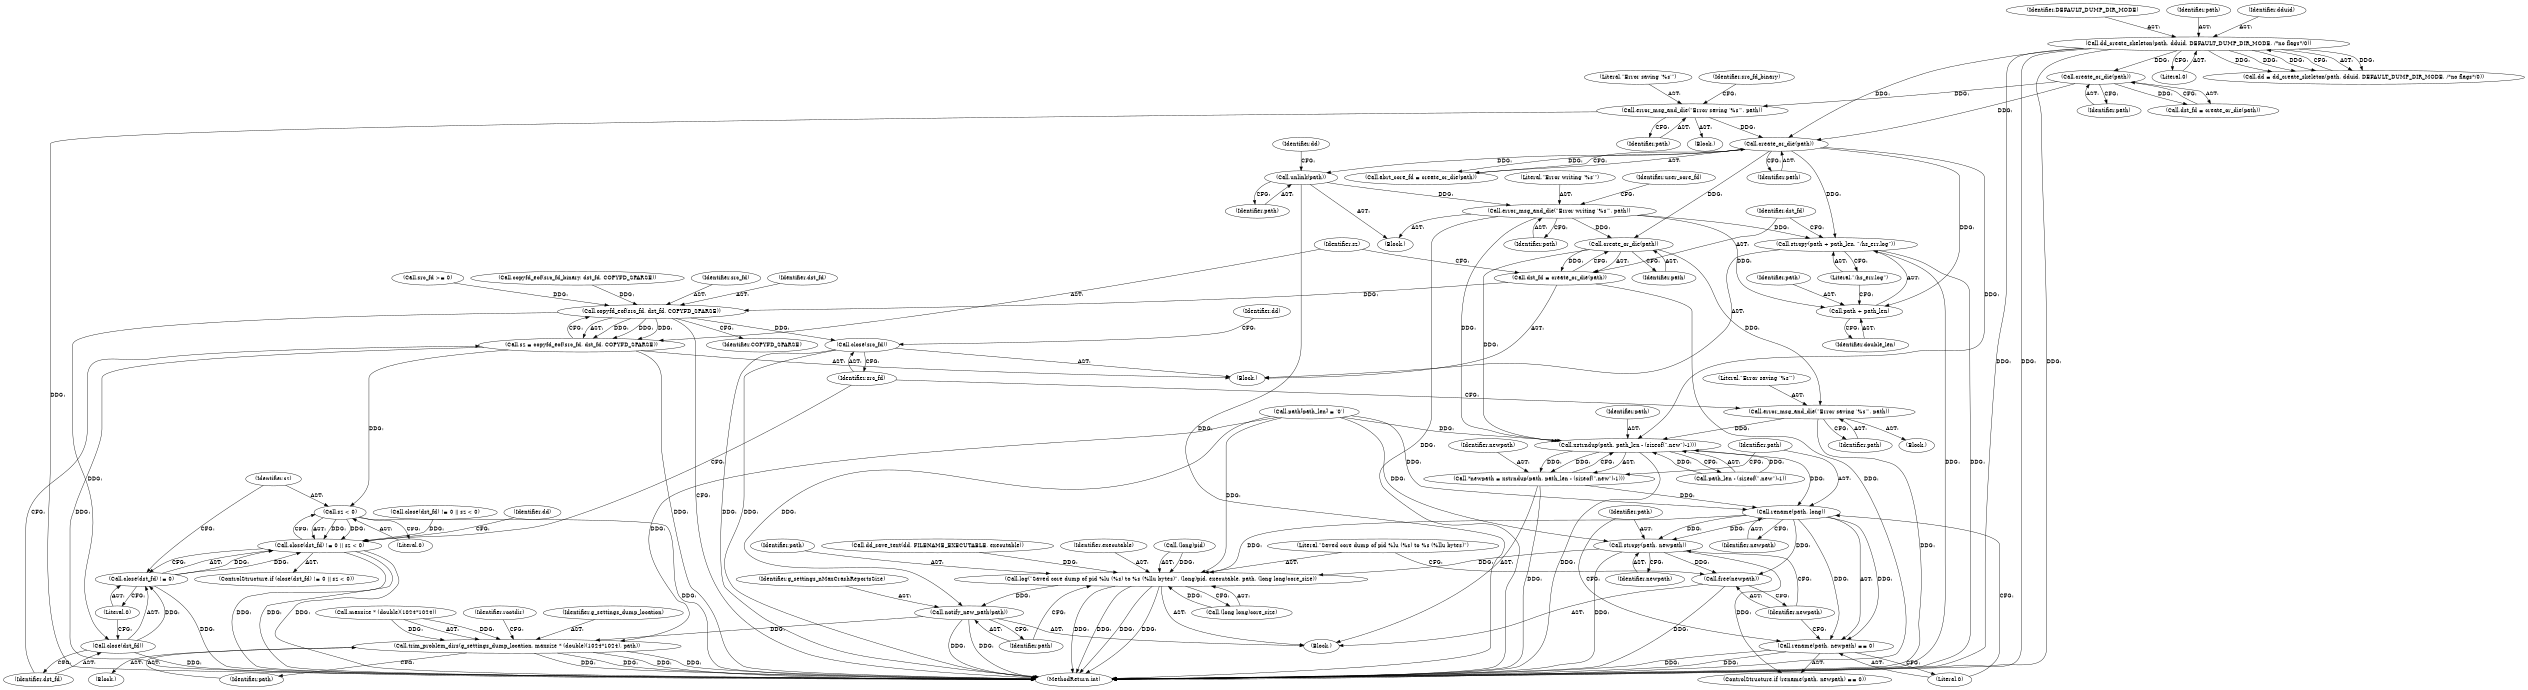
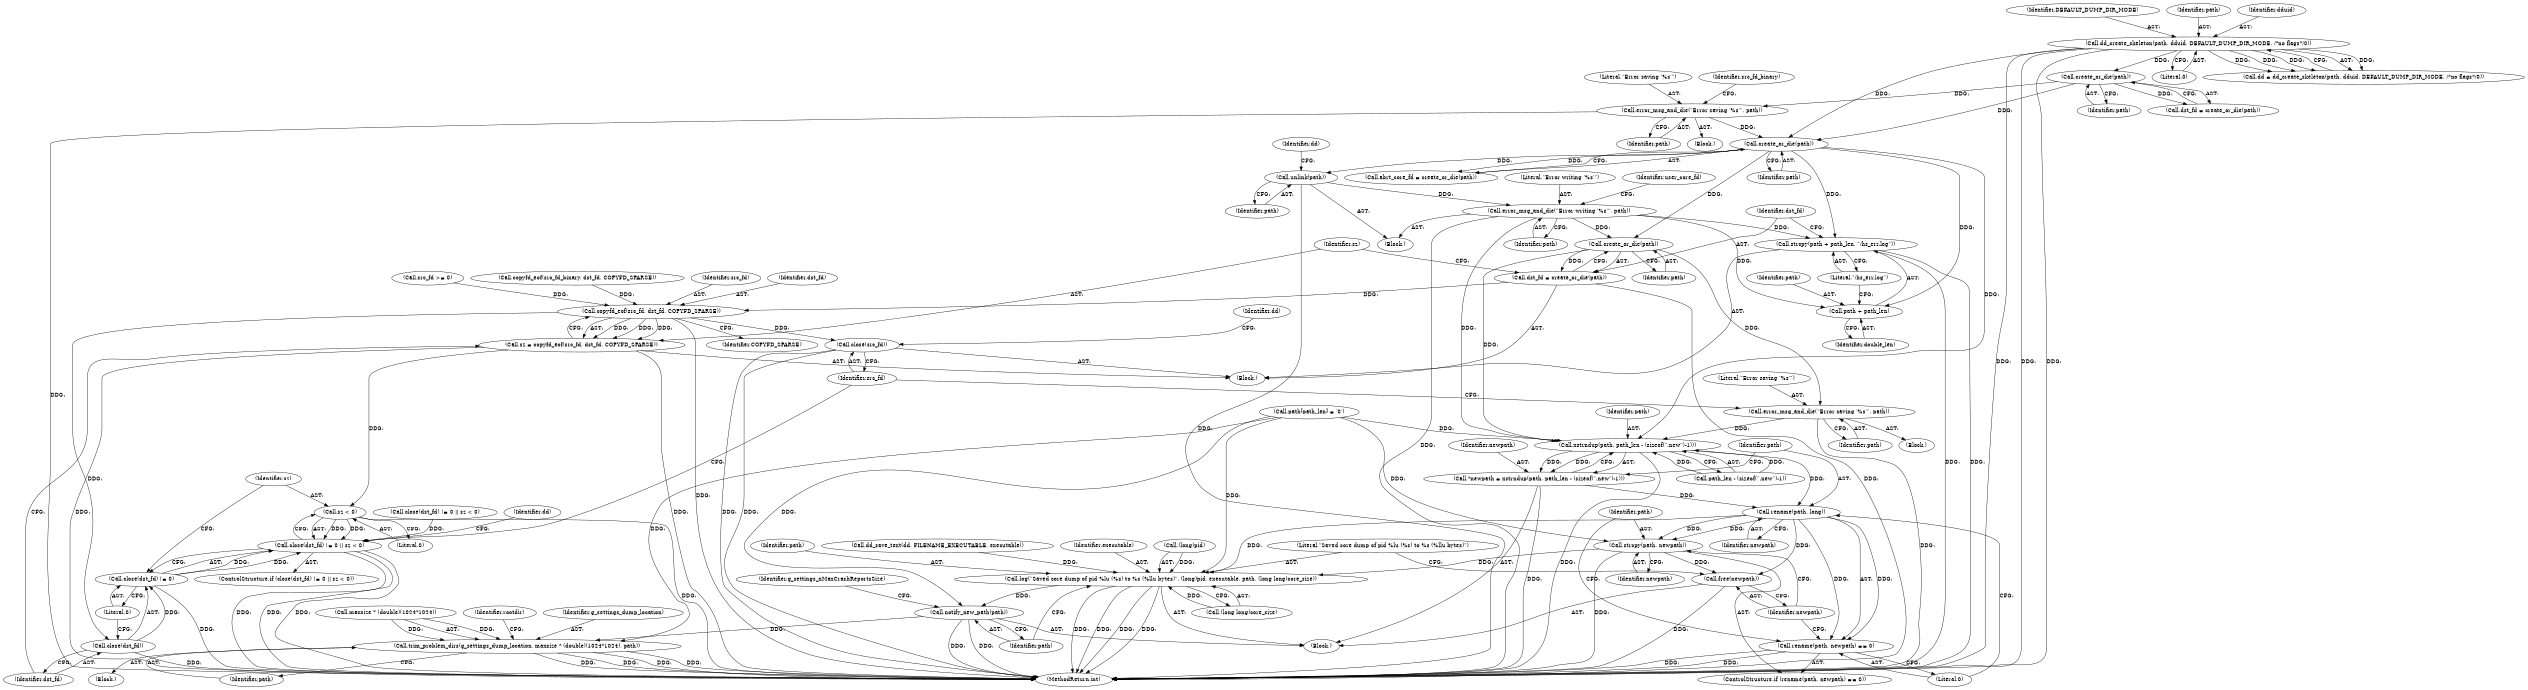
edge "(Call,copyfd_eof(src_fd, dst_fd, COPYFD_SPARSE))" -> "(MethodReturn,int)": label "CFG: " -> "DDG: "
edge "(Call,path[path_len] = '0')" -> "(Call,rename(path, long))": removed, label "DDG:"
edge "(Identifier,g_settings_nMaxCrashReportsSize)" -> "(Call,notify_new_path(path))": label "AST: " -> "CFG: "
edge "(Call,strcpy(path, newpath))" -> "(ControlStructure,if (rename(path, newpath) == 0))": label "DDG: " -> "AST: "
